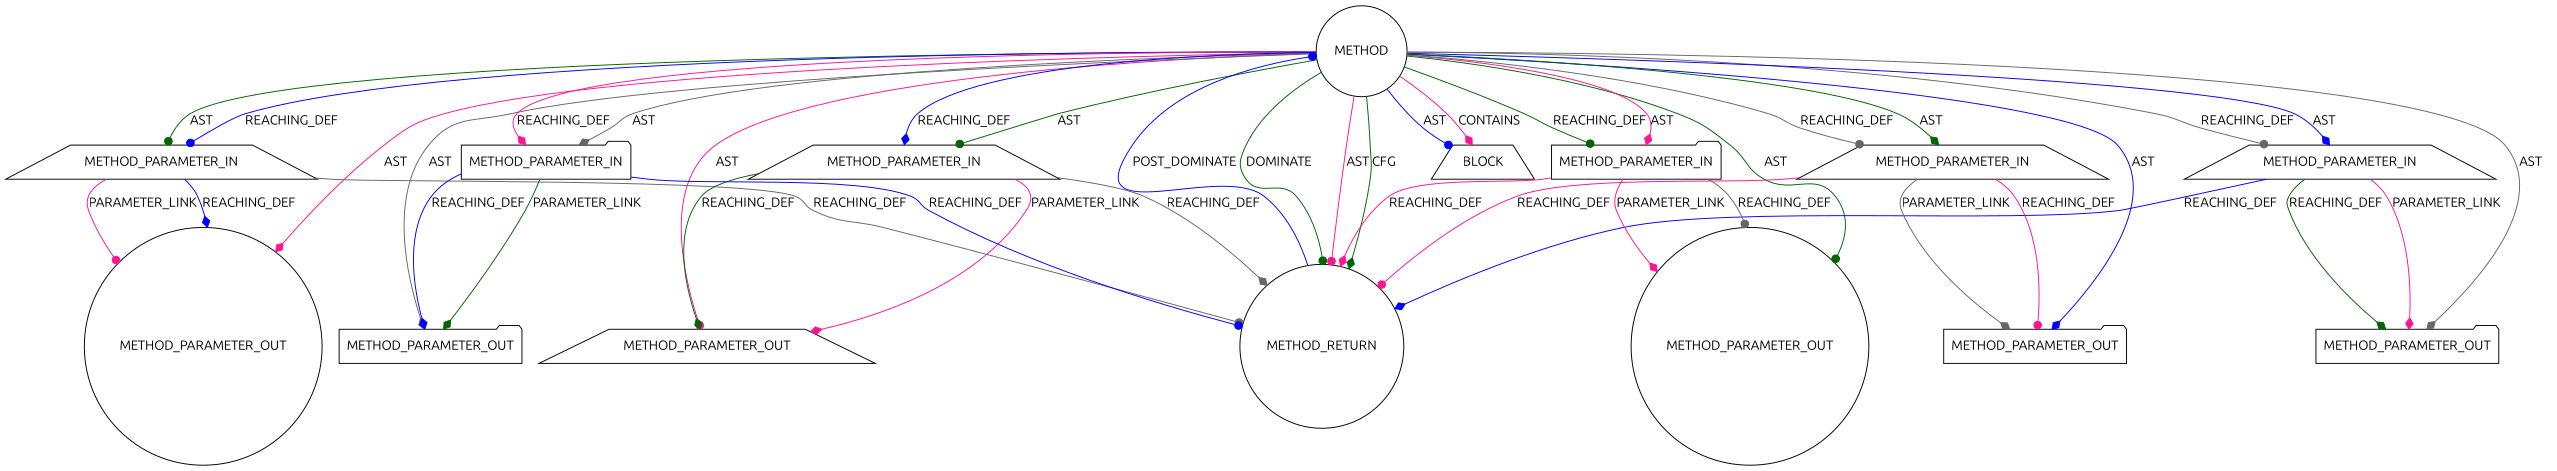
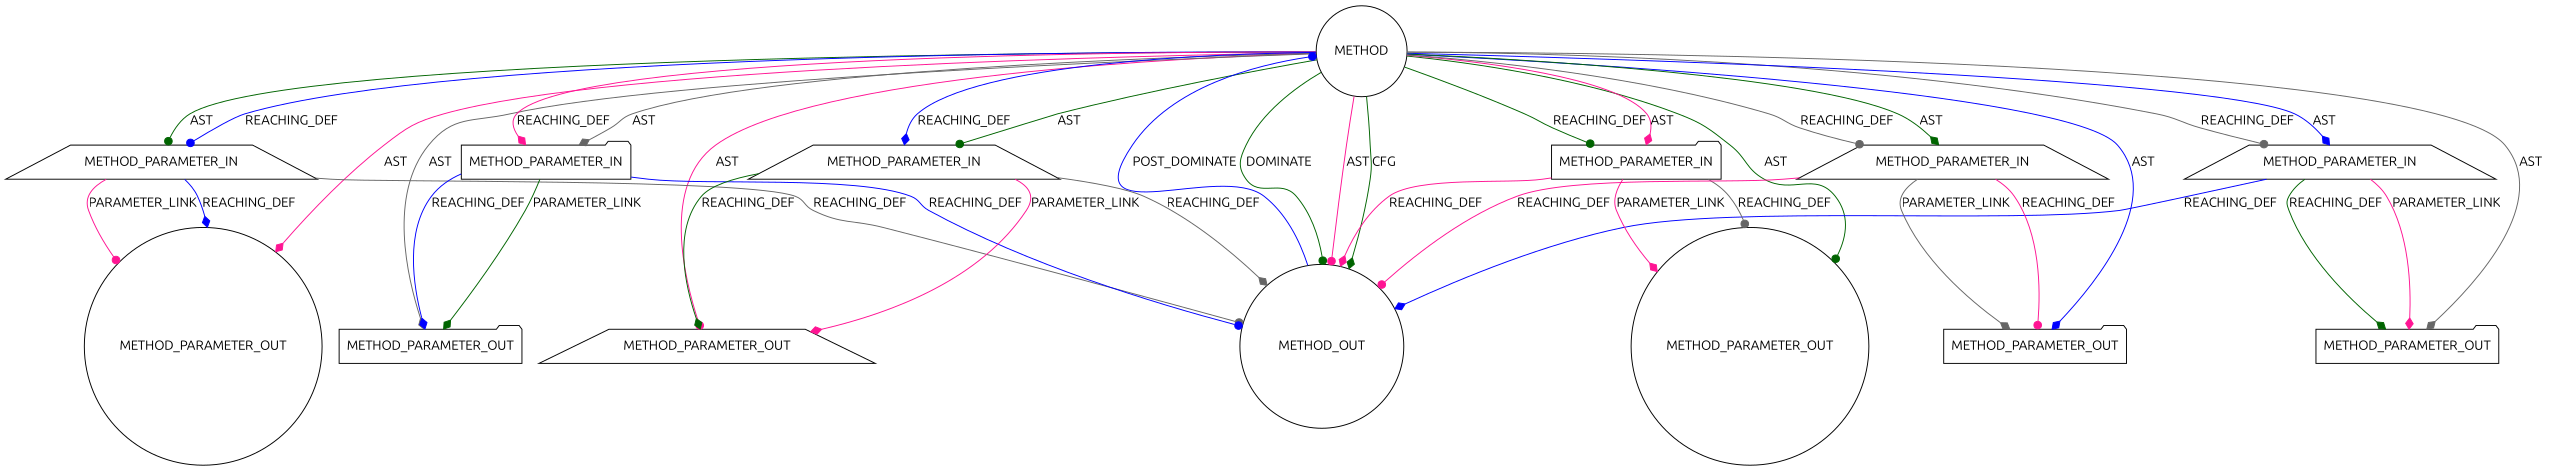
node "BLOCK": removed
node "METHOD_RETURN": label "METHOD_RETURN" -> "METHOD_OUT"
